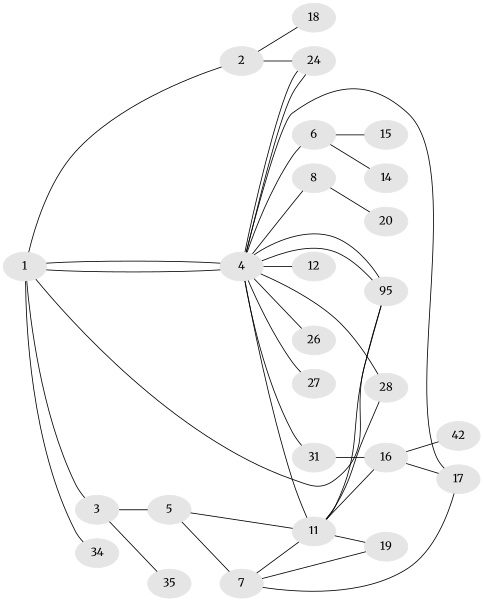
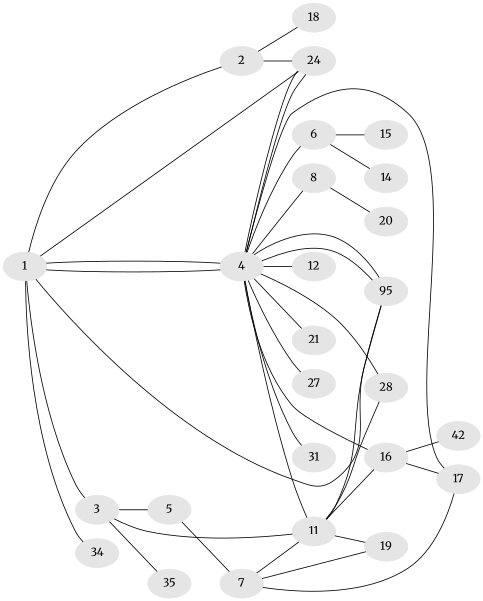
edge "24" -- "1": added
node "26": label "26" -> "21"
edge "31" -- "16": now "4" -- "16"
edge "5" -- "11": now "3" -- "11"
